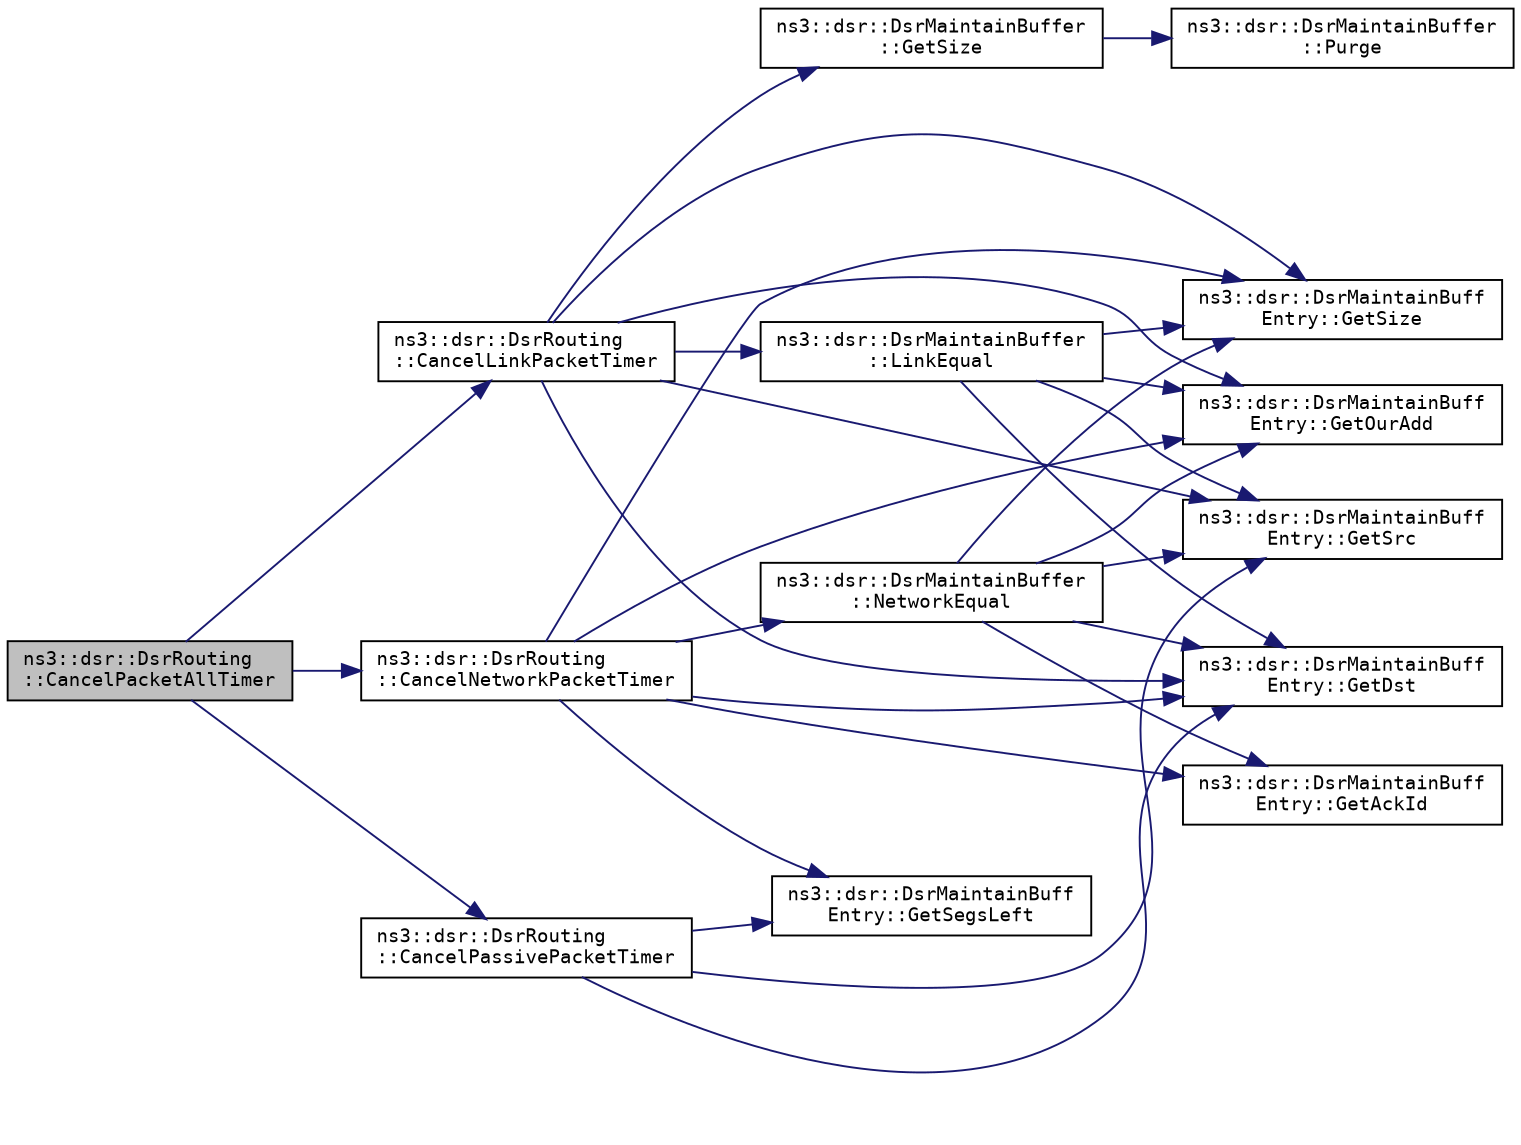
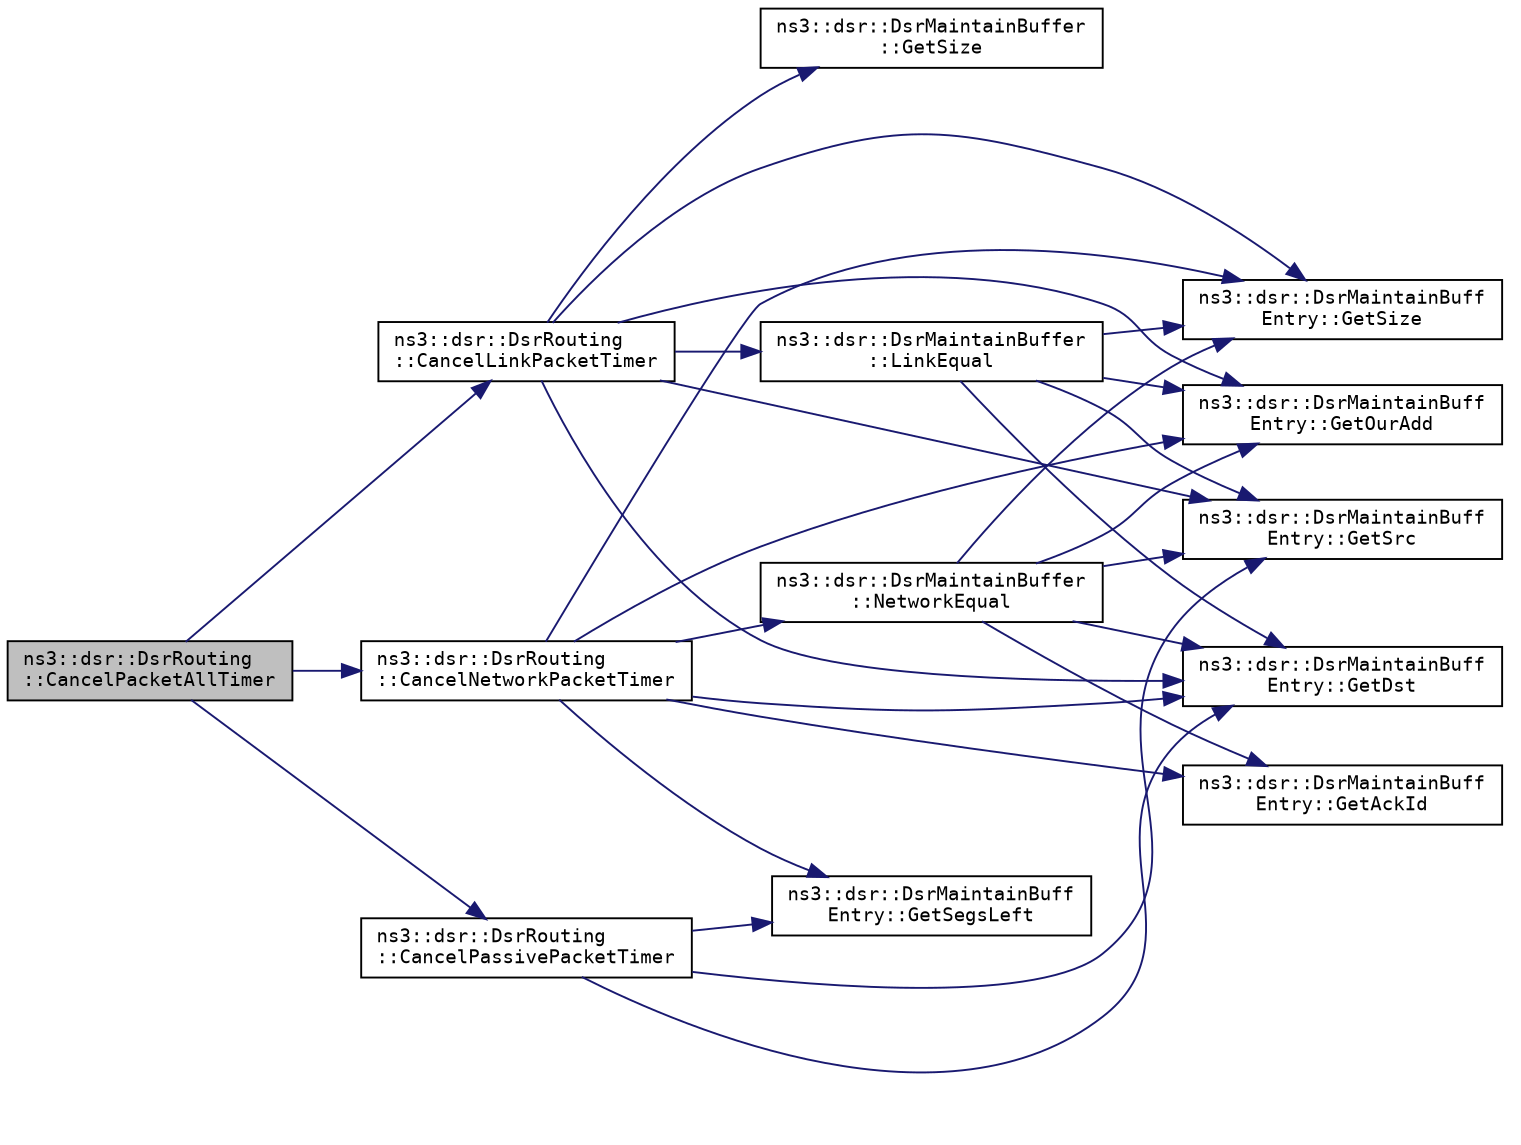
node "ns3::dsr::DsrMaintainBuffer ::Purge": removed
